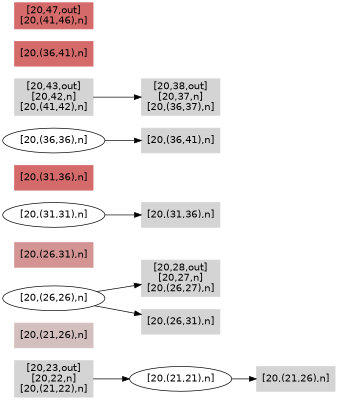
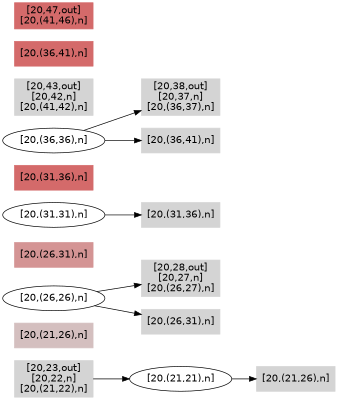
edge "[20,43,out] [20,42,n] [20,(41,42),n]" -> "[20,38,out] [20,37,n] [20,(36,37),n]": now "[20,(36,36),n]" -> "[20,38,out] [20,37,n] [20,(36,37),n]"
